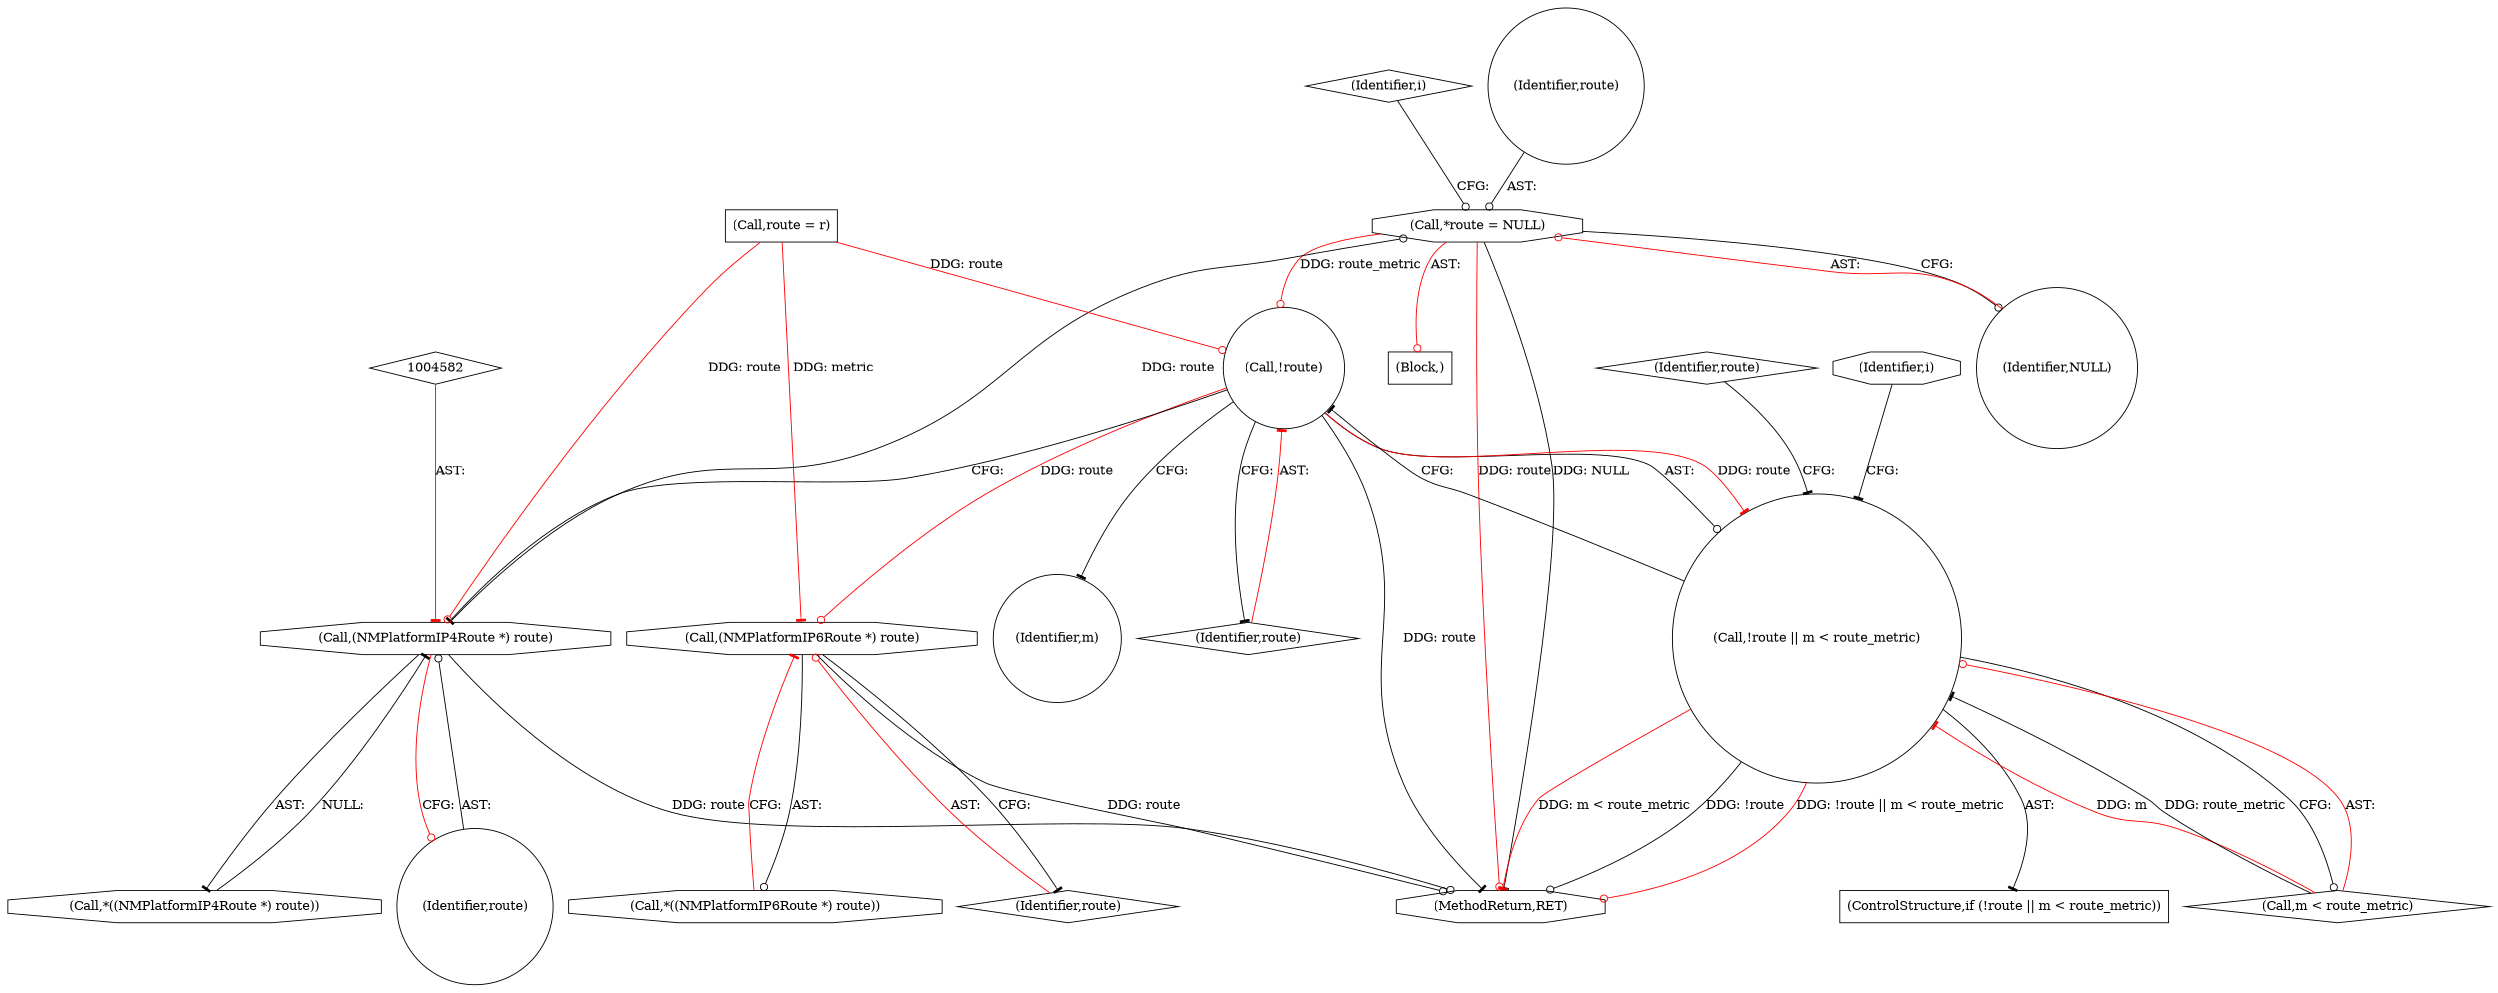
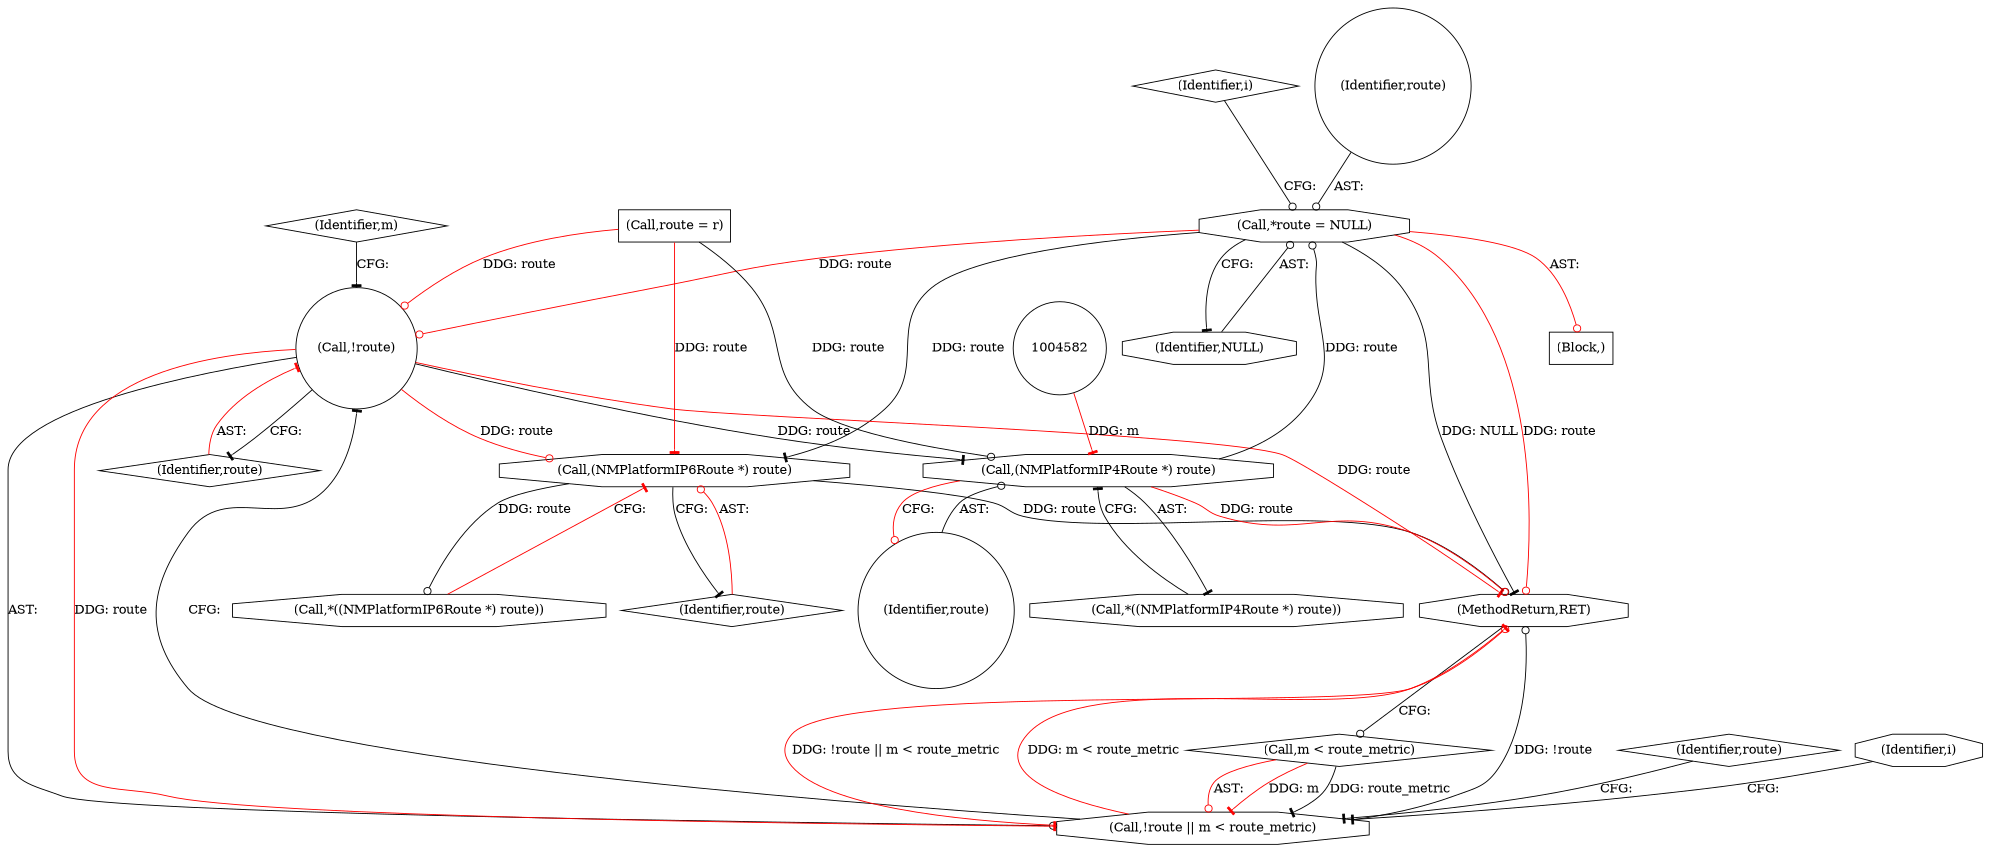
edge "(Call,*route = NULL)" -> "(Identifier,NULL)": arrowhead odot -> tee
edge "(Call,*route = NULL)" -> "(Call,!route)": label "DDG: route_metric" -> "DDG: route"
edge "(Identifier,NULL)" -> "(Call,*route = NULL)": color red -> black
edge "(Call,*route = NULL)" -> "(Call,(NMPlatformIP6Route *) route)": added, label "DDG: route"
node "1004582": shape diamond -> circle
edge "(Call,route = r)" -> "(Call,(NMPlatformIP6Route *) route)": label "DDG: metric" -> "DDG: route"
node "(Identifier,NULL)": shape circle -> octagon
edge "(Call,route = r)" -> "(Call,(NMPlatformIP4Route *) route)": color red -> black
edge "1004582" -> "(Call,(NMPlatformIP4Route *) route)": label "AST: " -> "DDG: m"
edge "(Call,!route)" -> "(Call,(NMPlatformIP4Route *) route)": label "CFG: " -> "DDG: route"
edge "(Call,!route)" -> "(Identifier,m)": reversed
node "(Identifier,m)": shape circle -> diamond
node "(Call,!route || m < route_metric)": shape circle -> octagon
edge "(Call,!route)" -> "(MethodReturn,RET)": color black -> red
edge "(Call,!route || m < route_metric)" -> "(Call,m < route_metric)": now "(MethodReturn,RET)" -> "(Call,m < route_metric)"
edge "(Call,*((NMPlatformIP4Route *) route))" -> "(Call,(NMPlatformIP4Route *) route)": label "NULL: " -> "CFG: "
edge "(Call,(NMPlatformIP6Route *) route)" -> "(Call,*((NMPlatformIP6Route *) route))": label "AST: " -> "DDG: route"
edge "(Call,(NMPlatformIP4Route *) route)" -> "(MethodReturn,RET)": color black -> red
node "(ControlStructure,if (!route || m < route_metric))": removed
